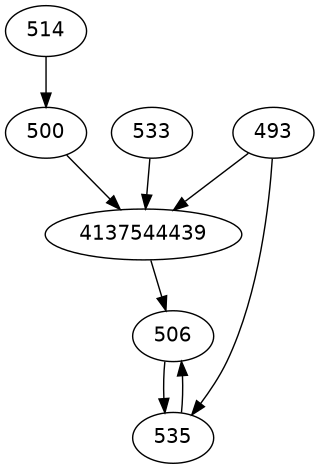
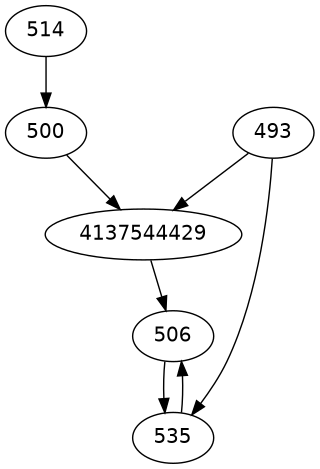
node "533": removed
node "4137544439": label "4137544439" -> "4137544429"
